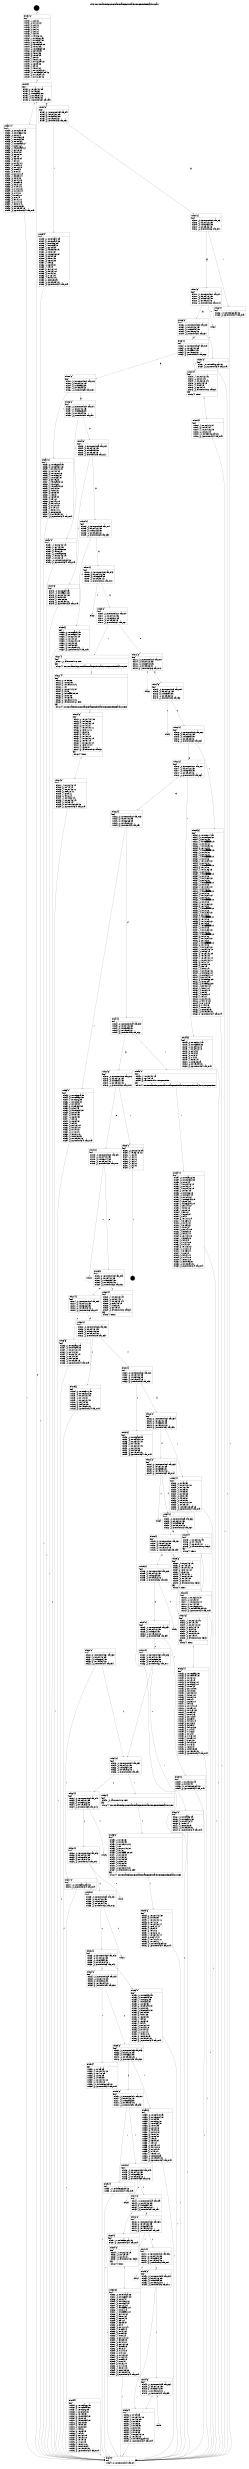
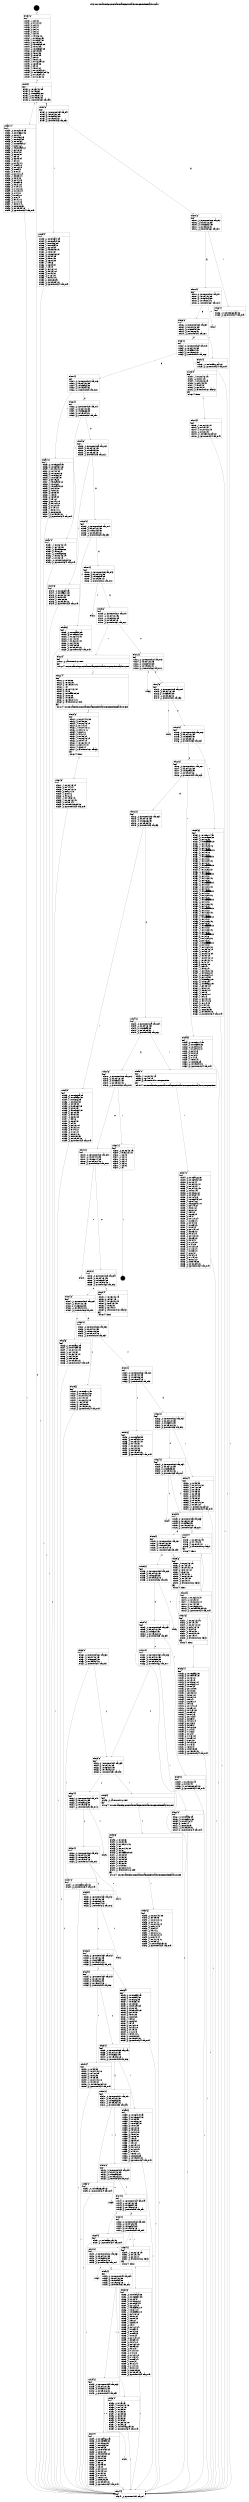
edge "0x4024b4 [28]" -> "0x4029c8 [42]": now "0x4024b4 [28]" -> "0x402b4d [91]"
